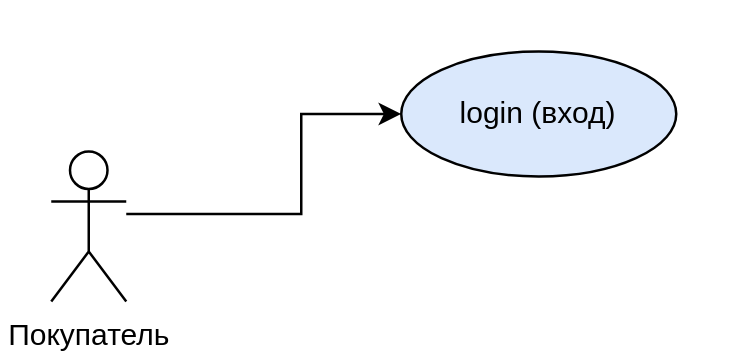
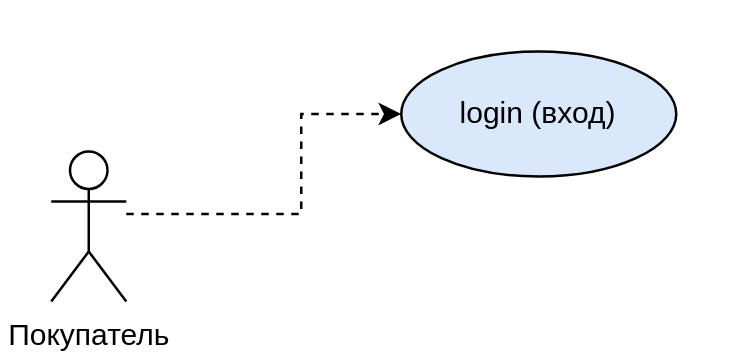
edge "Покупатель" -> "login (вход)": style solid -> dashed
